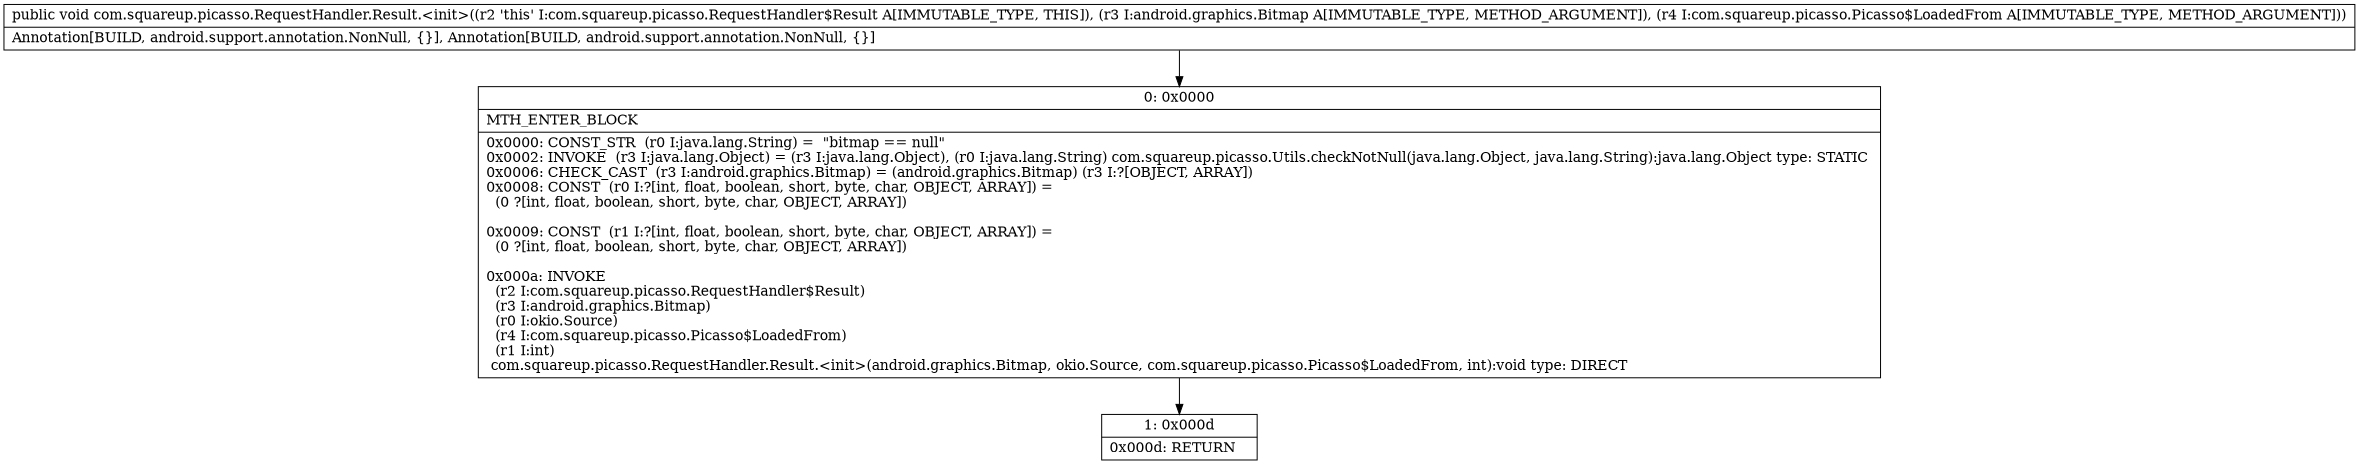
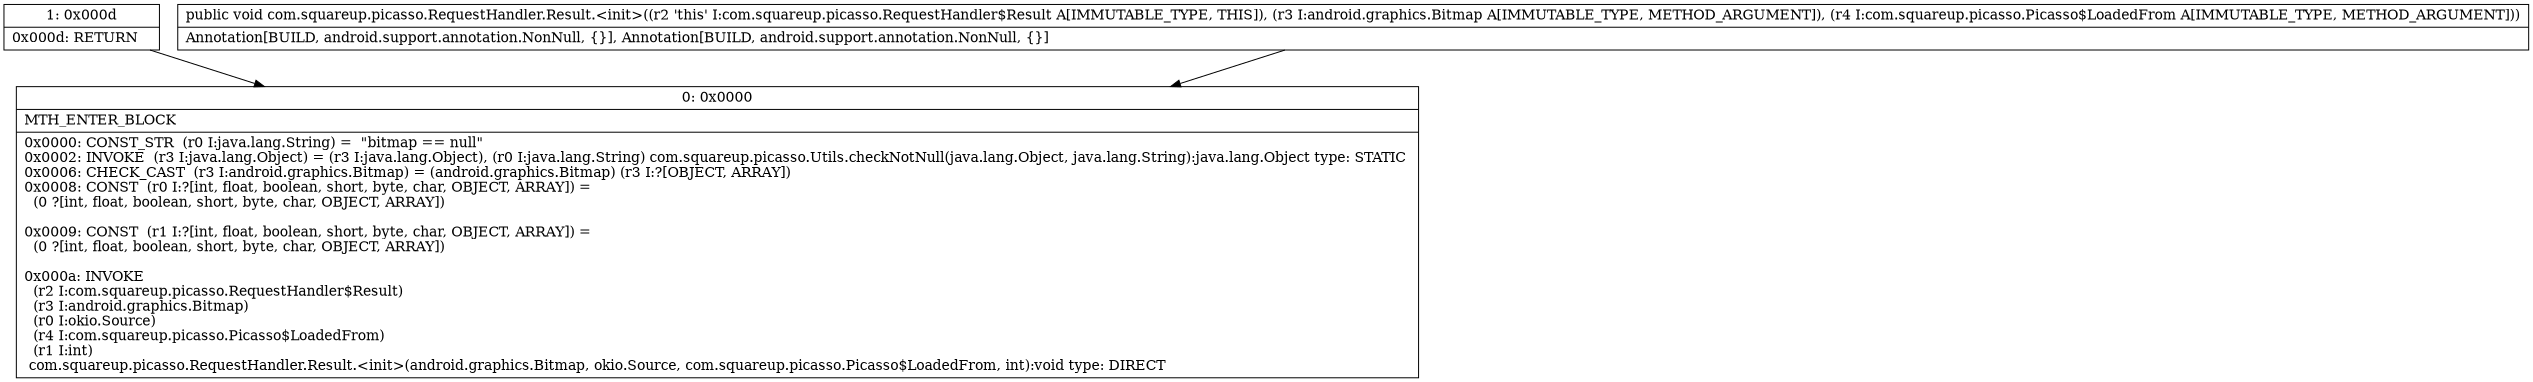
edge "0: 0x0000" -> "1: 0x000d": reversed
